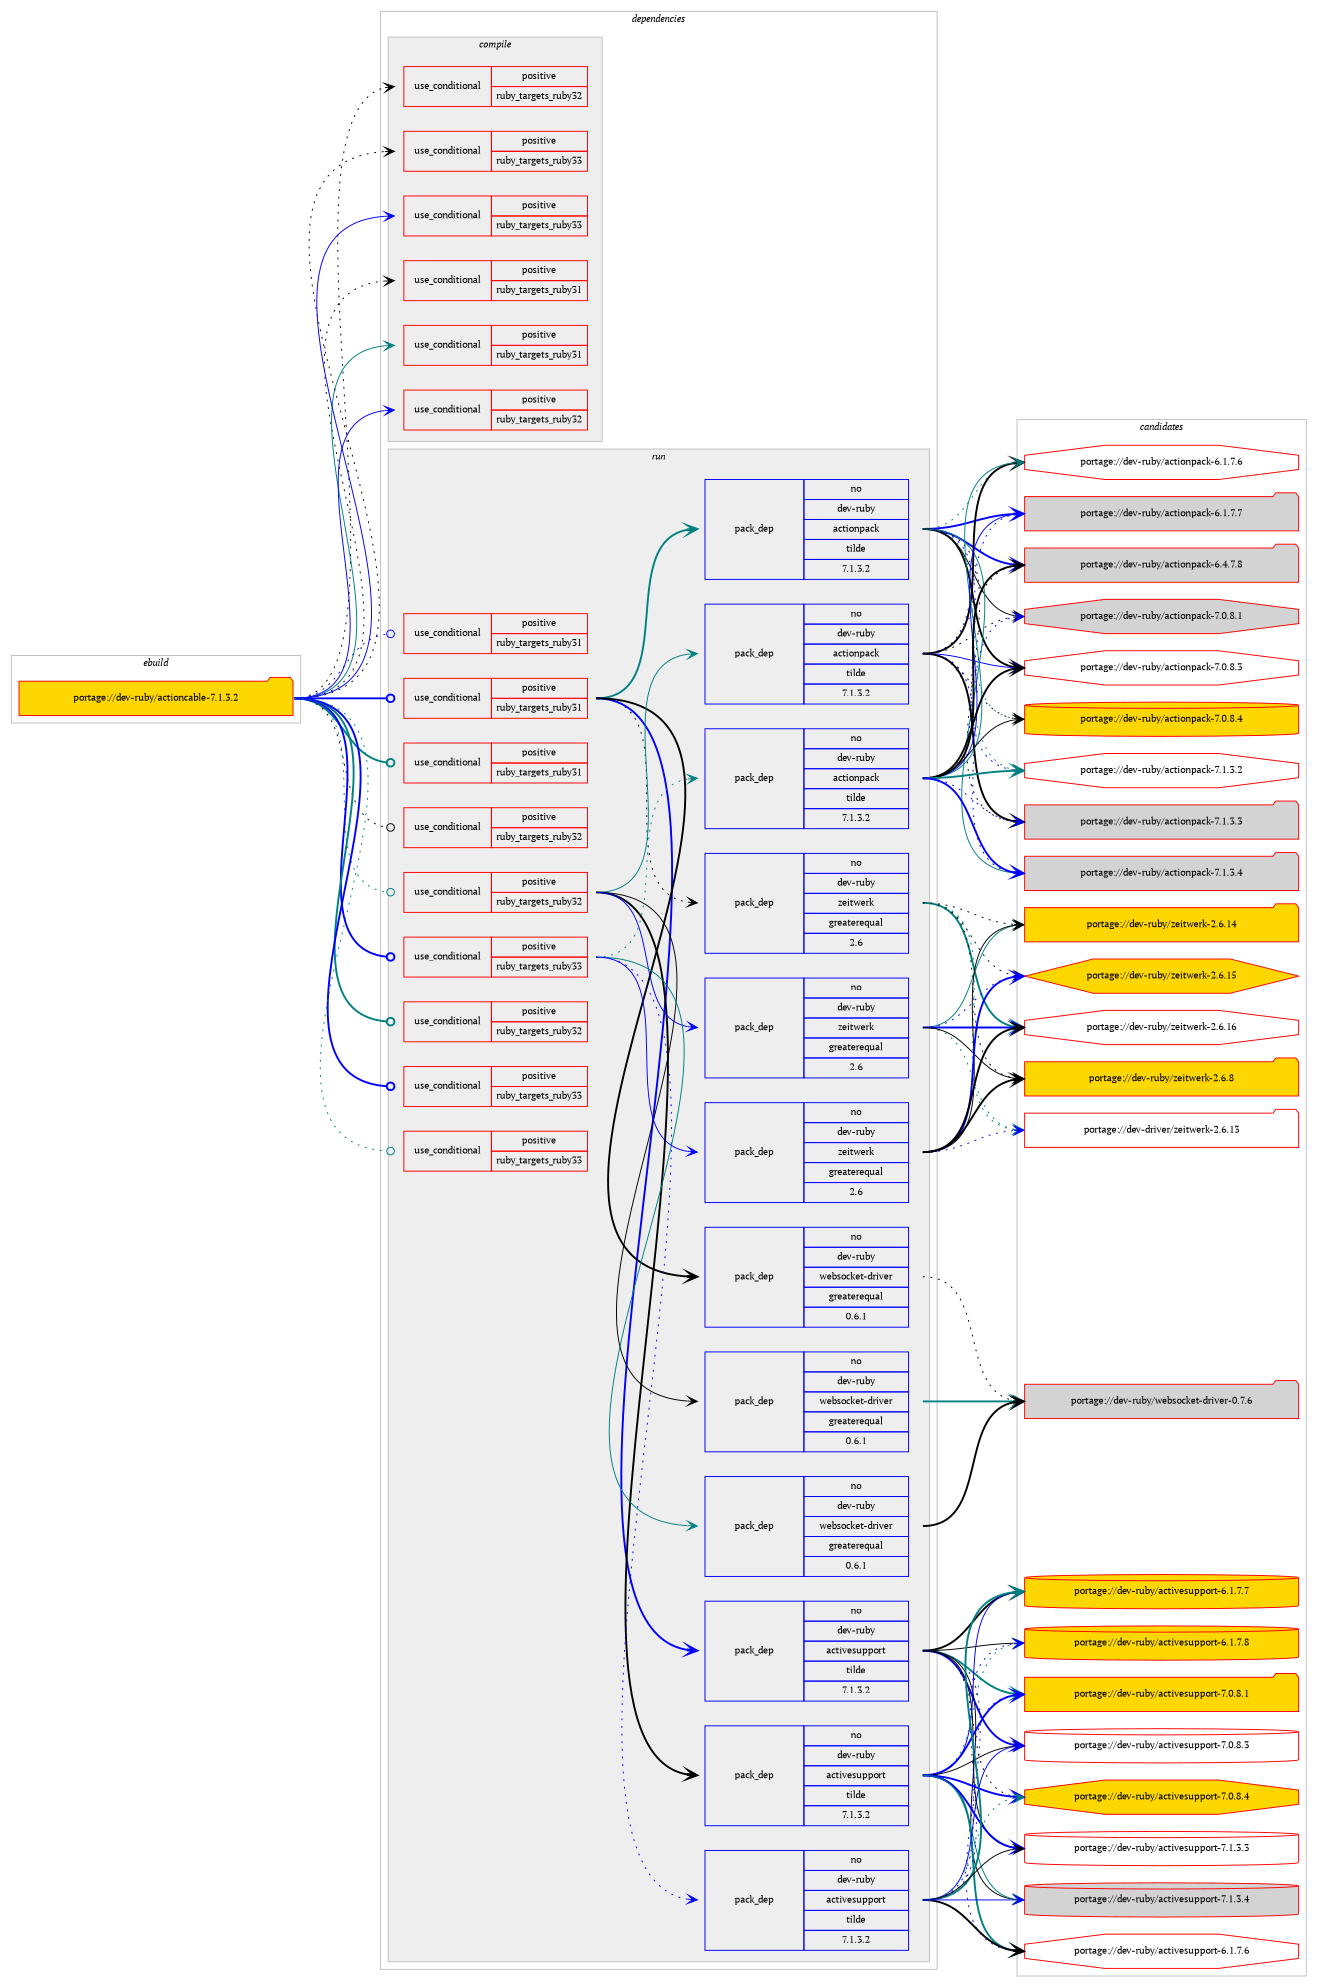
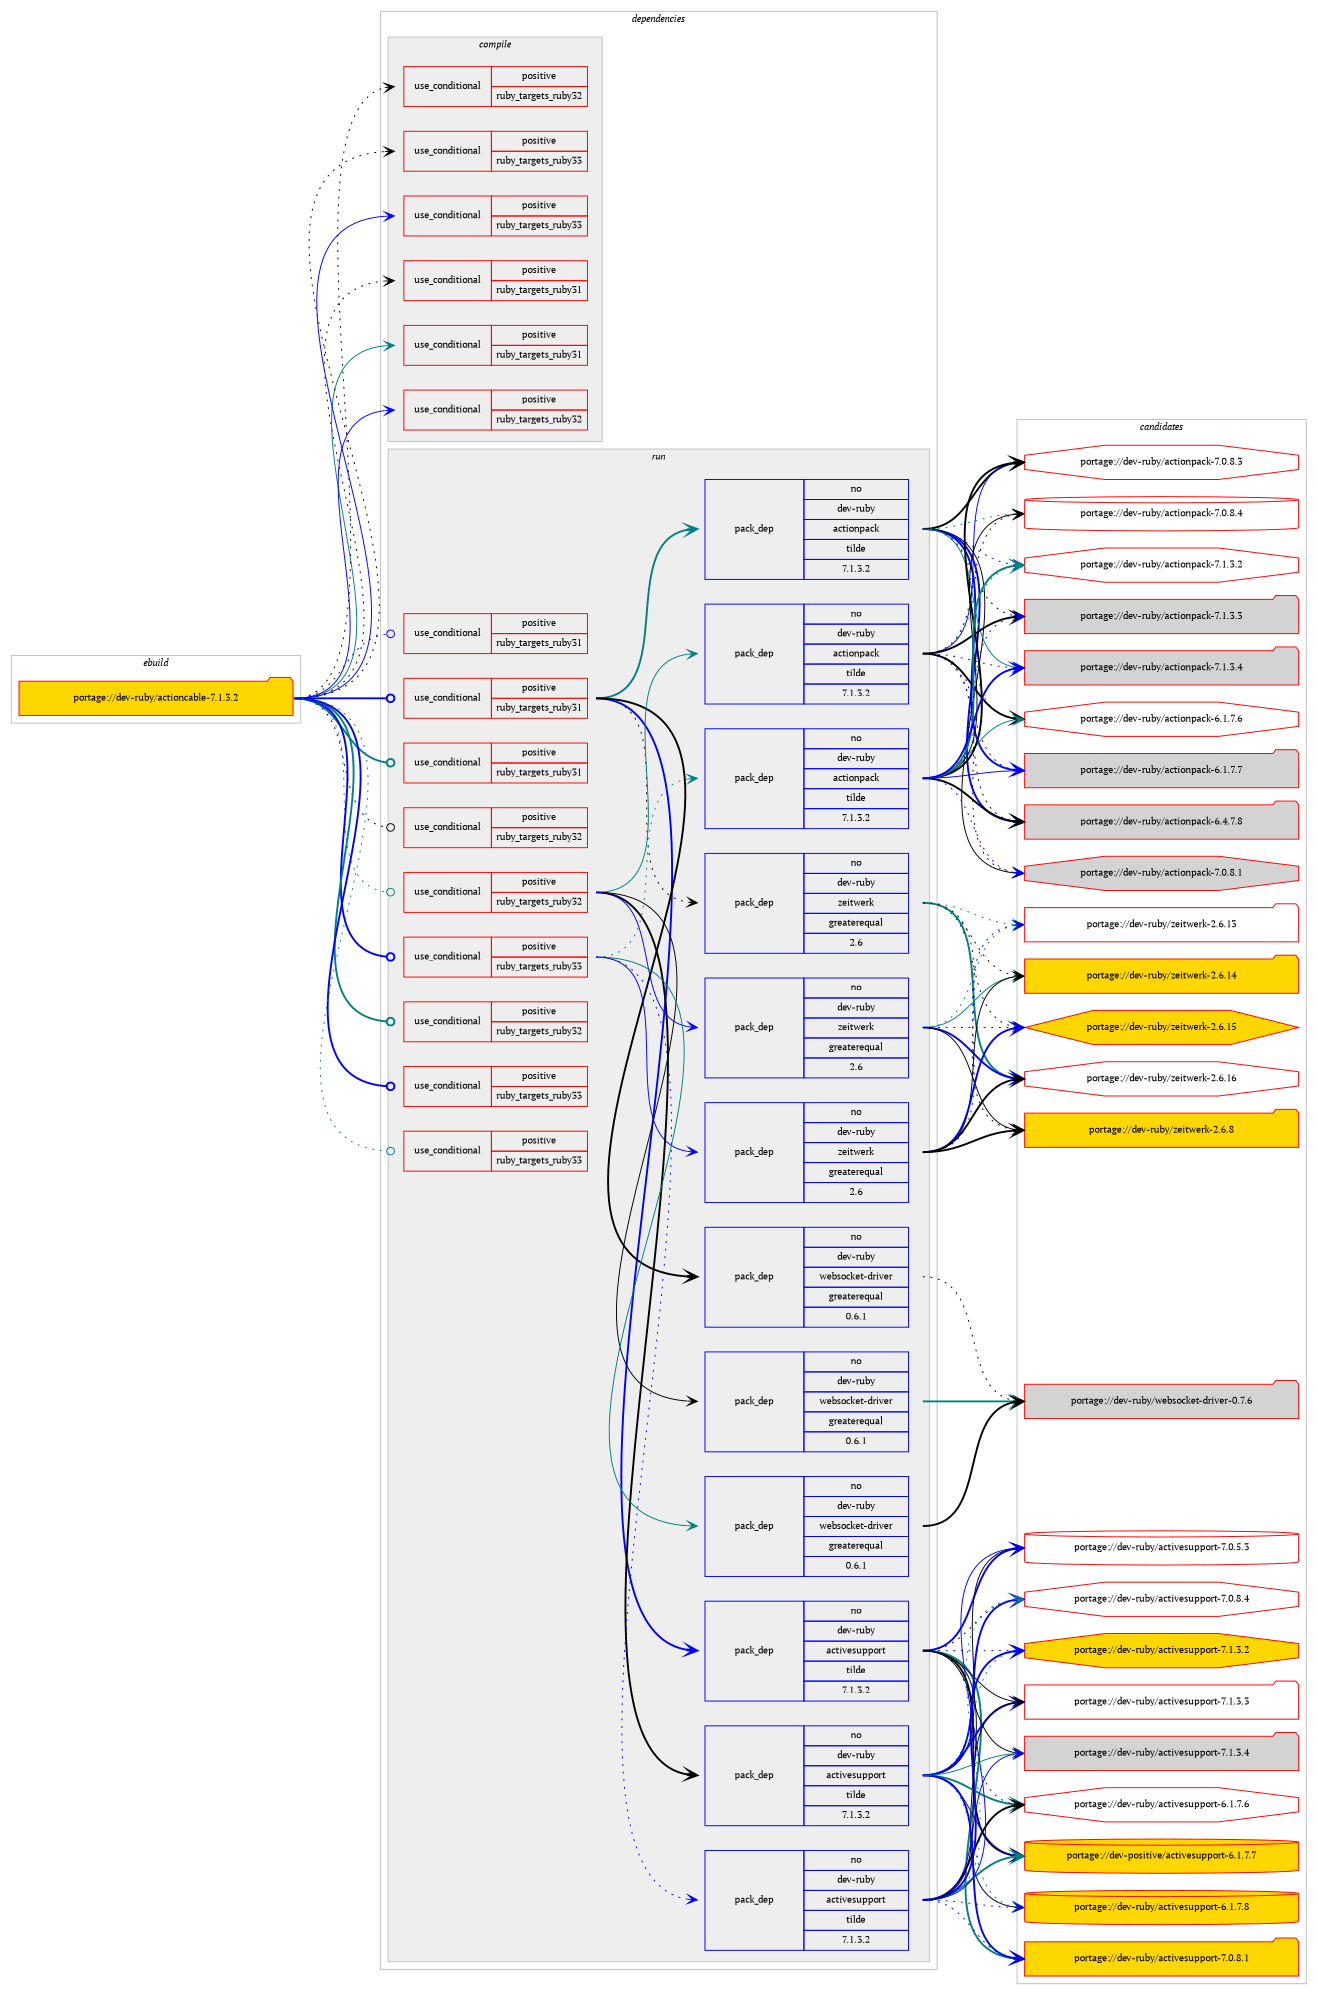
node "portage://dev-ruby/actionpack-7.0.8.4": fillcolor gold -> white
node "portage://dev-driver/zeitwerk-2.6.13": label "portage://dev-driver/zeitwerk-2.6.13" -> "portage://dev-ruby/zeitwerk-2.6.13"
node "portage://dev-ruby/activesupport-6.1.7.7": label "portage://dev-ruby/activesupport-6.1.7.7" -> "portage://dev-positive/activesupport-6.1.7.7"
node "portage://dev-ruby/activesupport-7.1.3.2": added
node "portage://dev-ruby/activesupport-7.0.8.3": label "portage://dev-ruby/activesupport-7.0.8.3" -> "portage://dev-ruby/activesupport-7.0.5.3"
node "portage://dev-ruby/activesupport-7.0.8.4": fillcolor gold -> white
node "portage://dev-ruby/activesupport-7.1.3.3": shape cylinder -> folder
node "portage://dev-ruby/activesupport-7.1.3.4": shape cylinder -> folder
